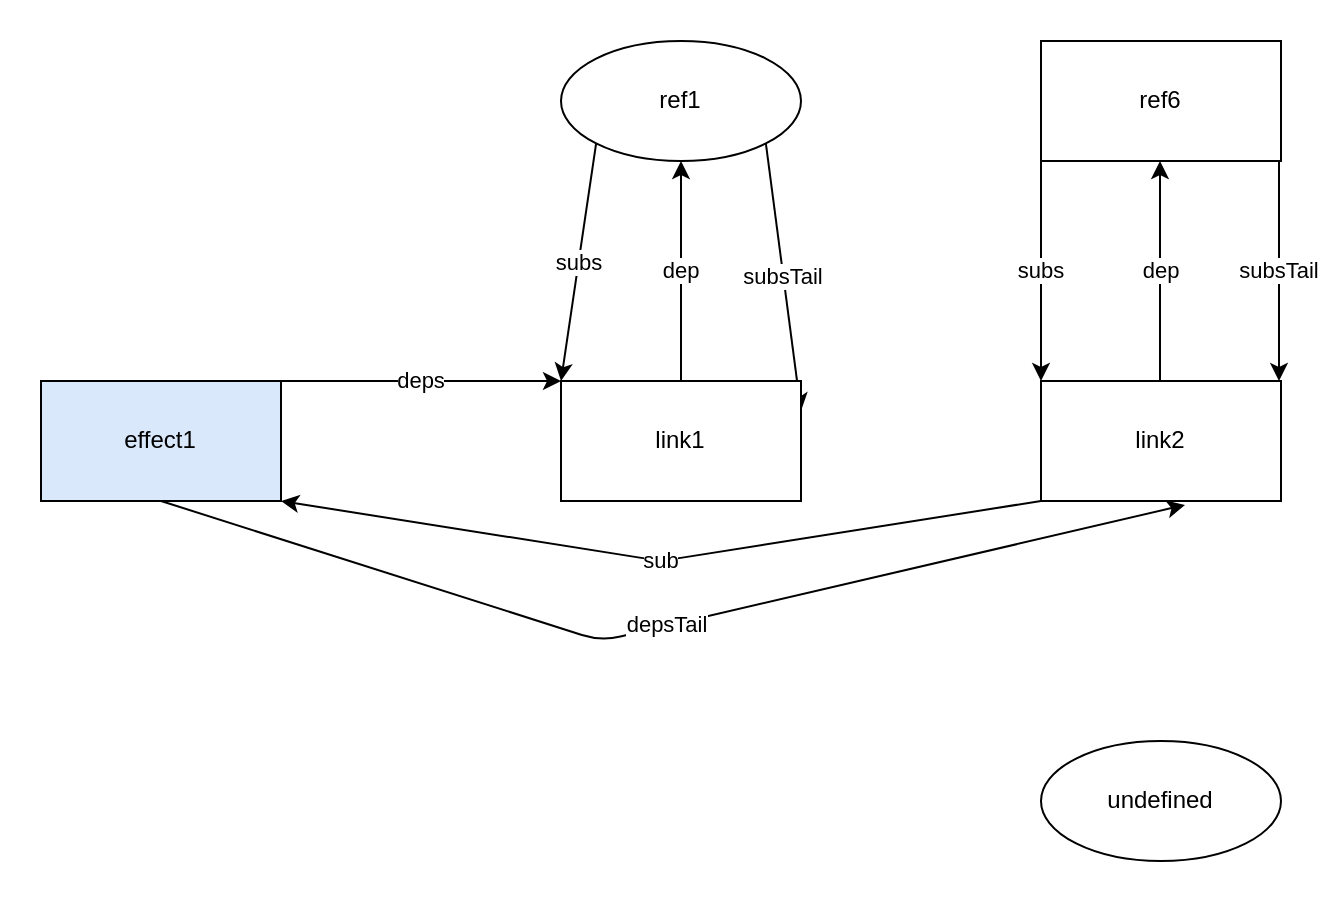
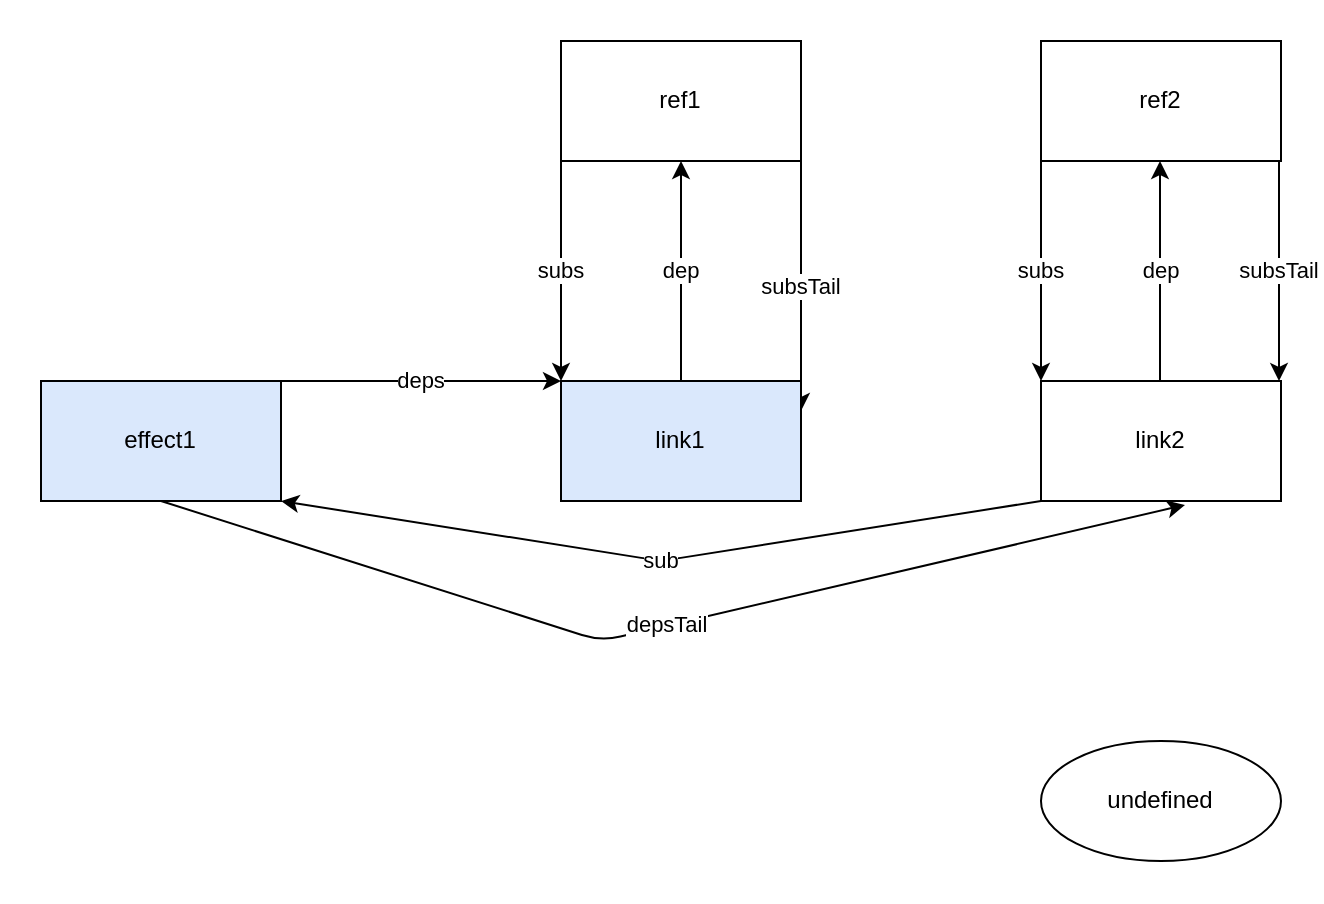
node "ref1": shape ellipse -> rectangle
node "ref6": label "ref6" -> "ref2"
node "link1": fillcolor #ffffff -> #dae8fc
